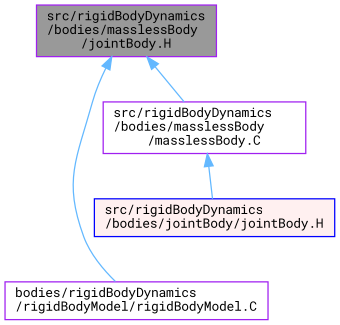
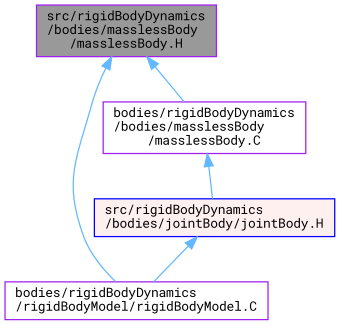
node "src/rigidBodyDynamics /bodies/masslessBody /jointBody.H": label "src/rigidBodyDynamics /bodies/masslessBody /jointBody.H" -> "src/rigidBodyDynamics /bodies/masslessBody /masslessBody.H"
node "src/rigidBodyDynamics /bodies/masslessBody /masslessBody.C": label "src/rigidBodyDynamics /bodies/masslessBody /masslessBody.C" -> "bodies/rigidBodyDynamics /bodies/masslessBody /masslessBody.C"
edge "bodies/rigidBodyDynamics /rigidBodyModel/rigidBodyModel.C" -> "src/rigidBodyDynamics /bodies/jointBody/jointBody.H": added
